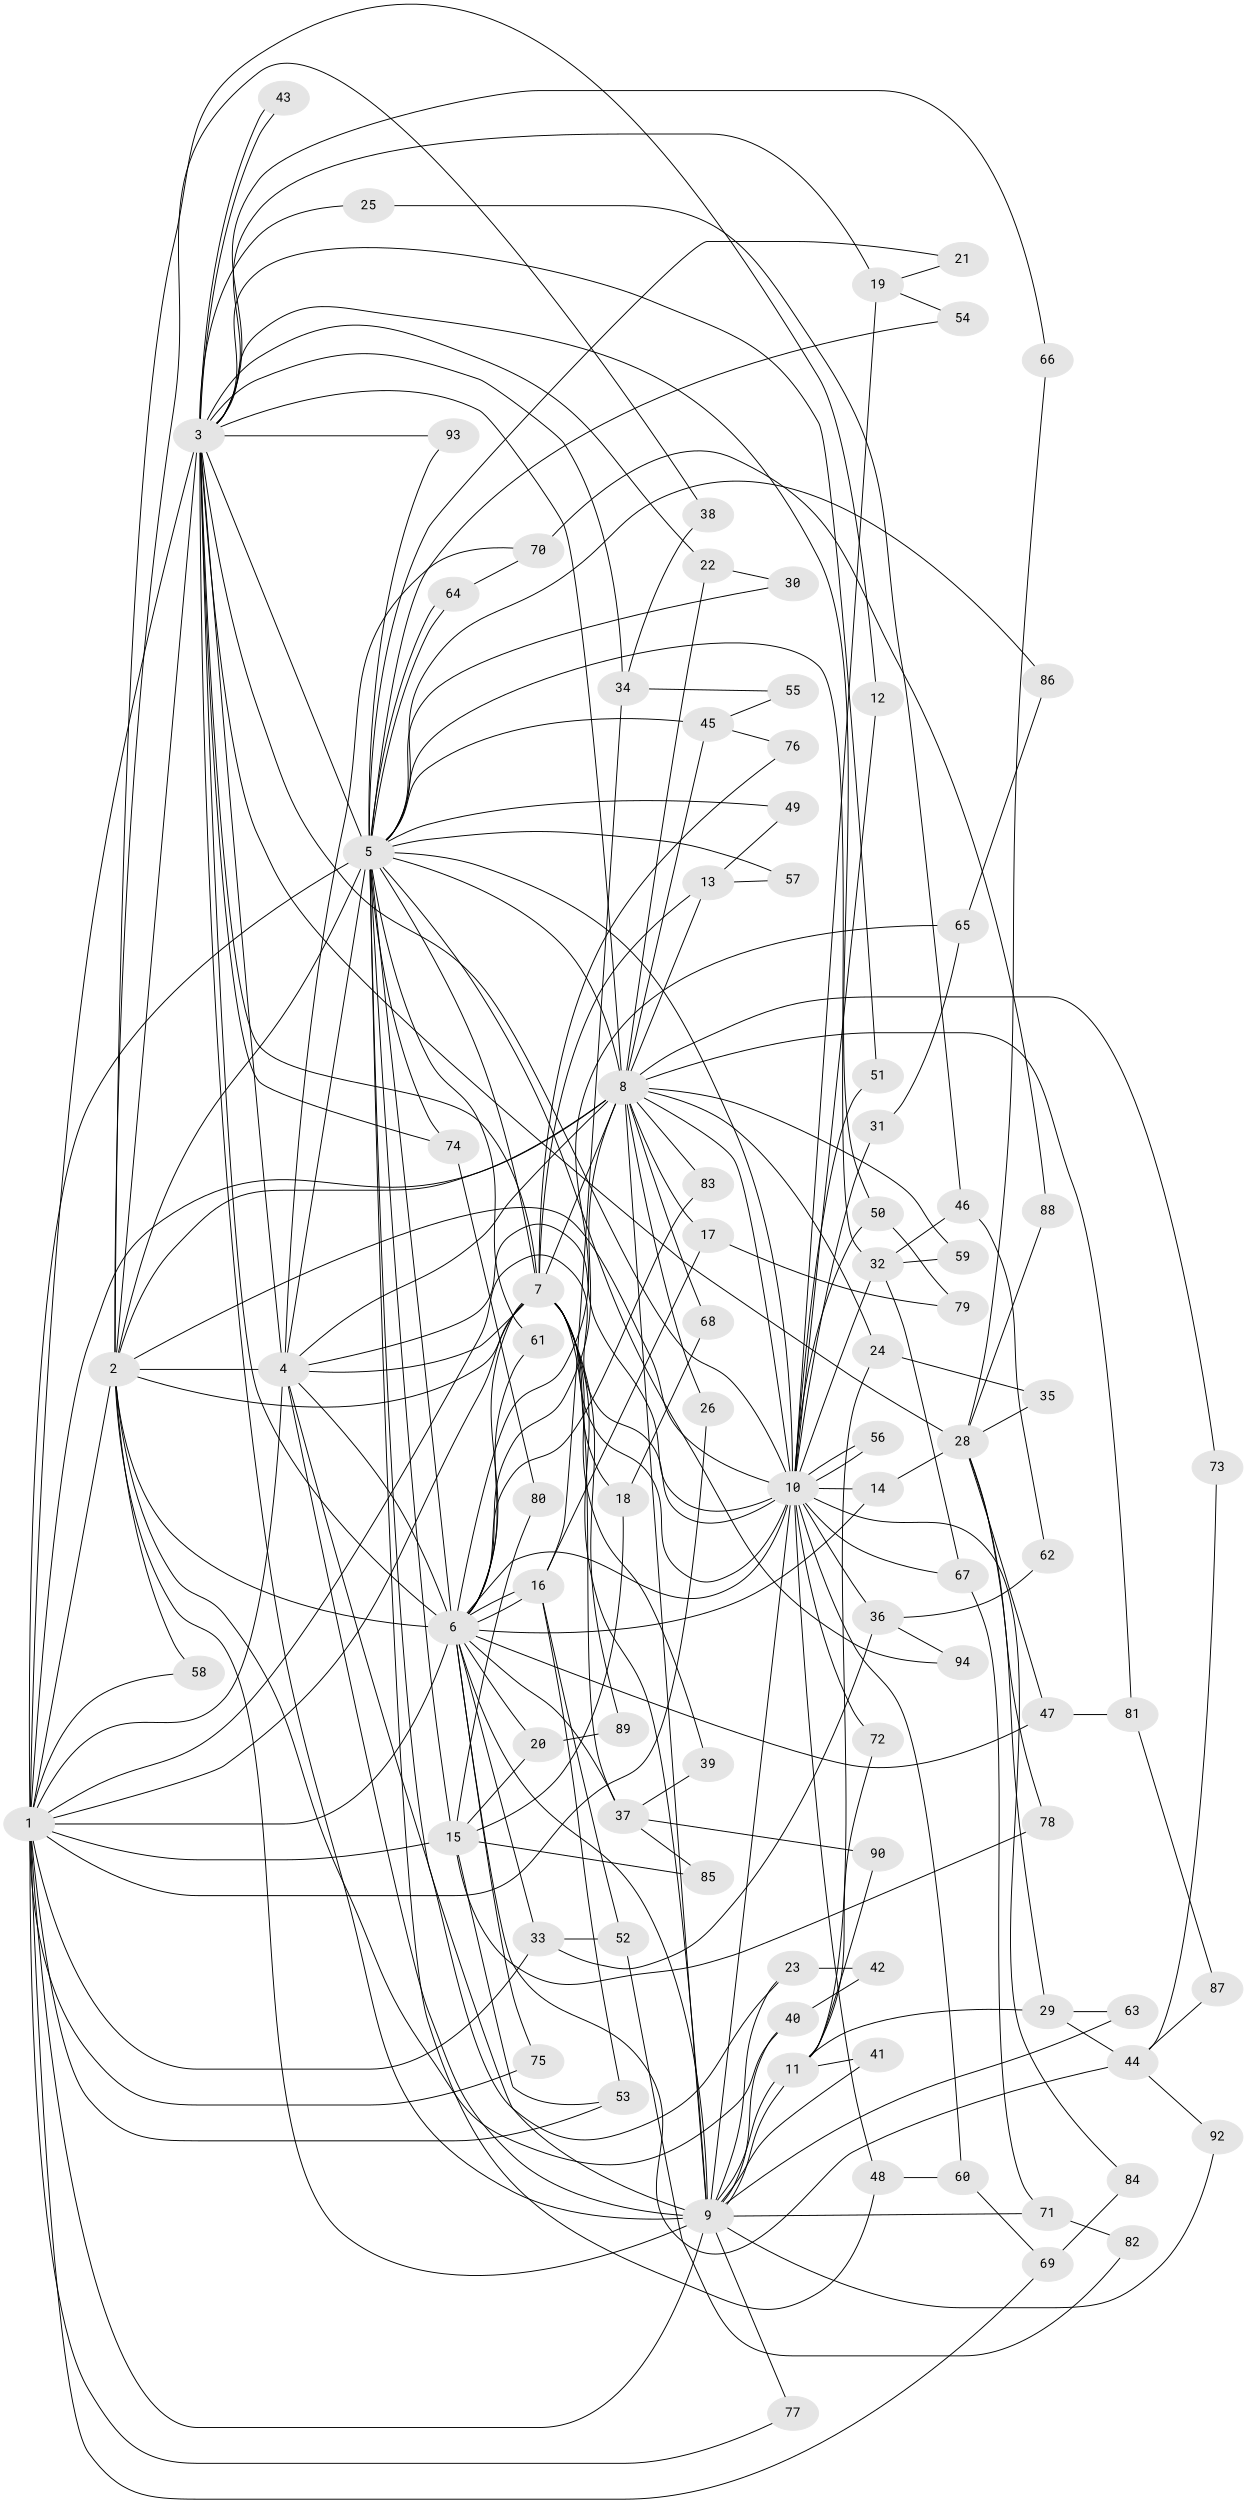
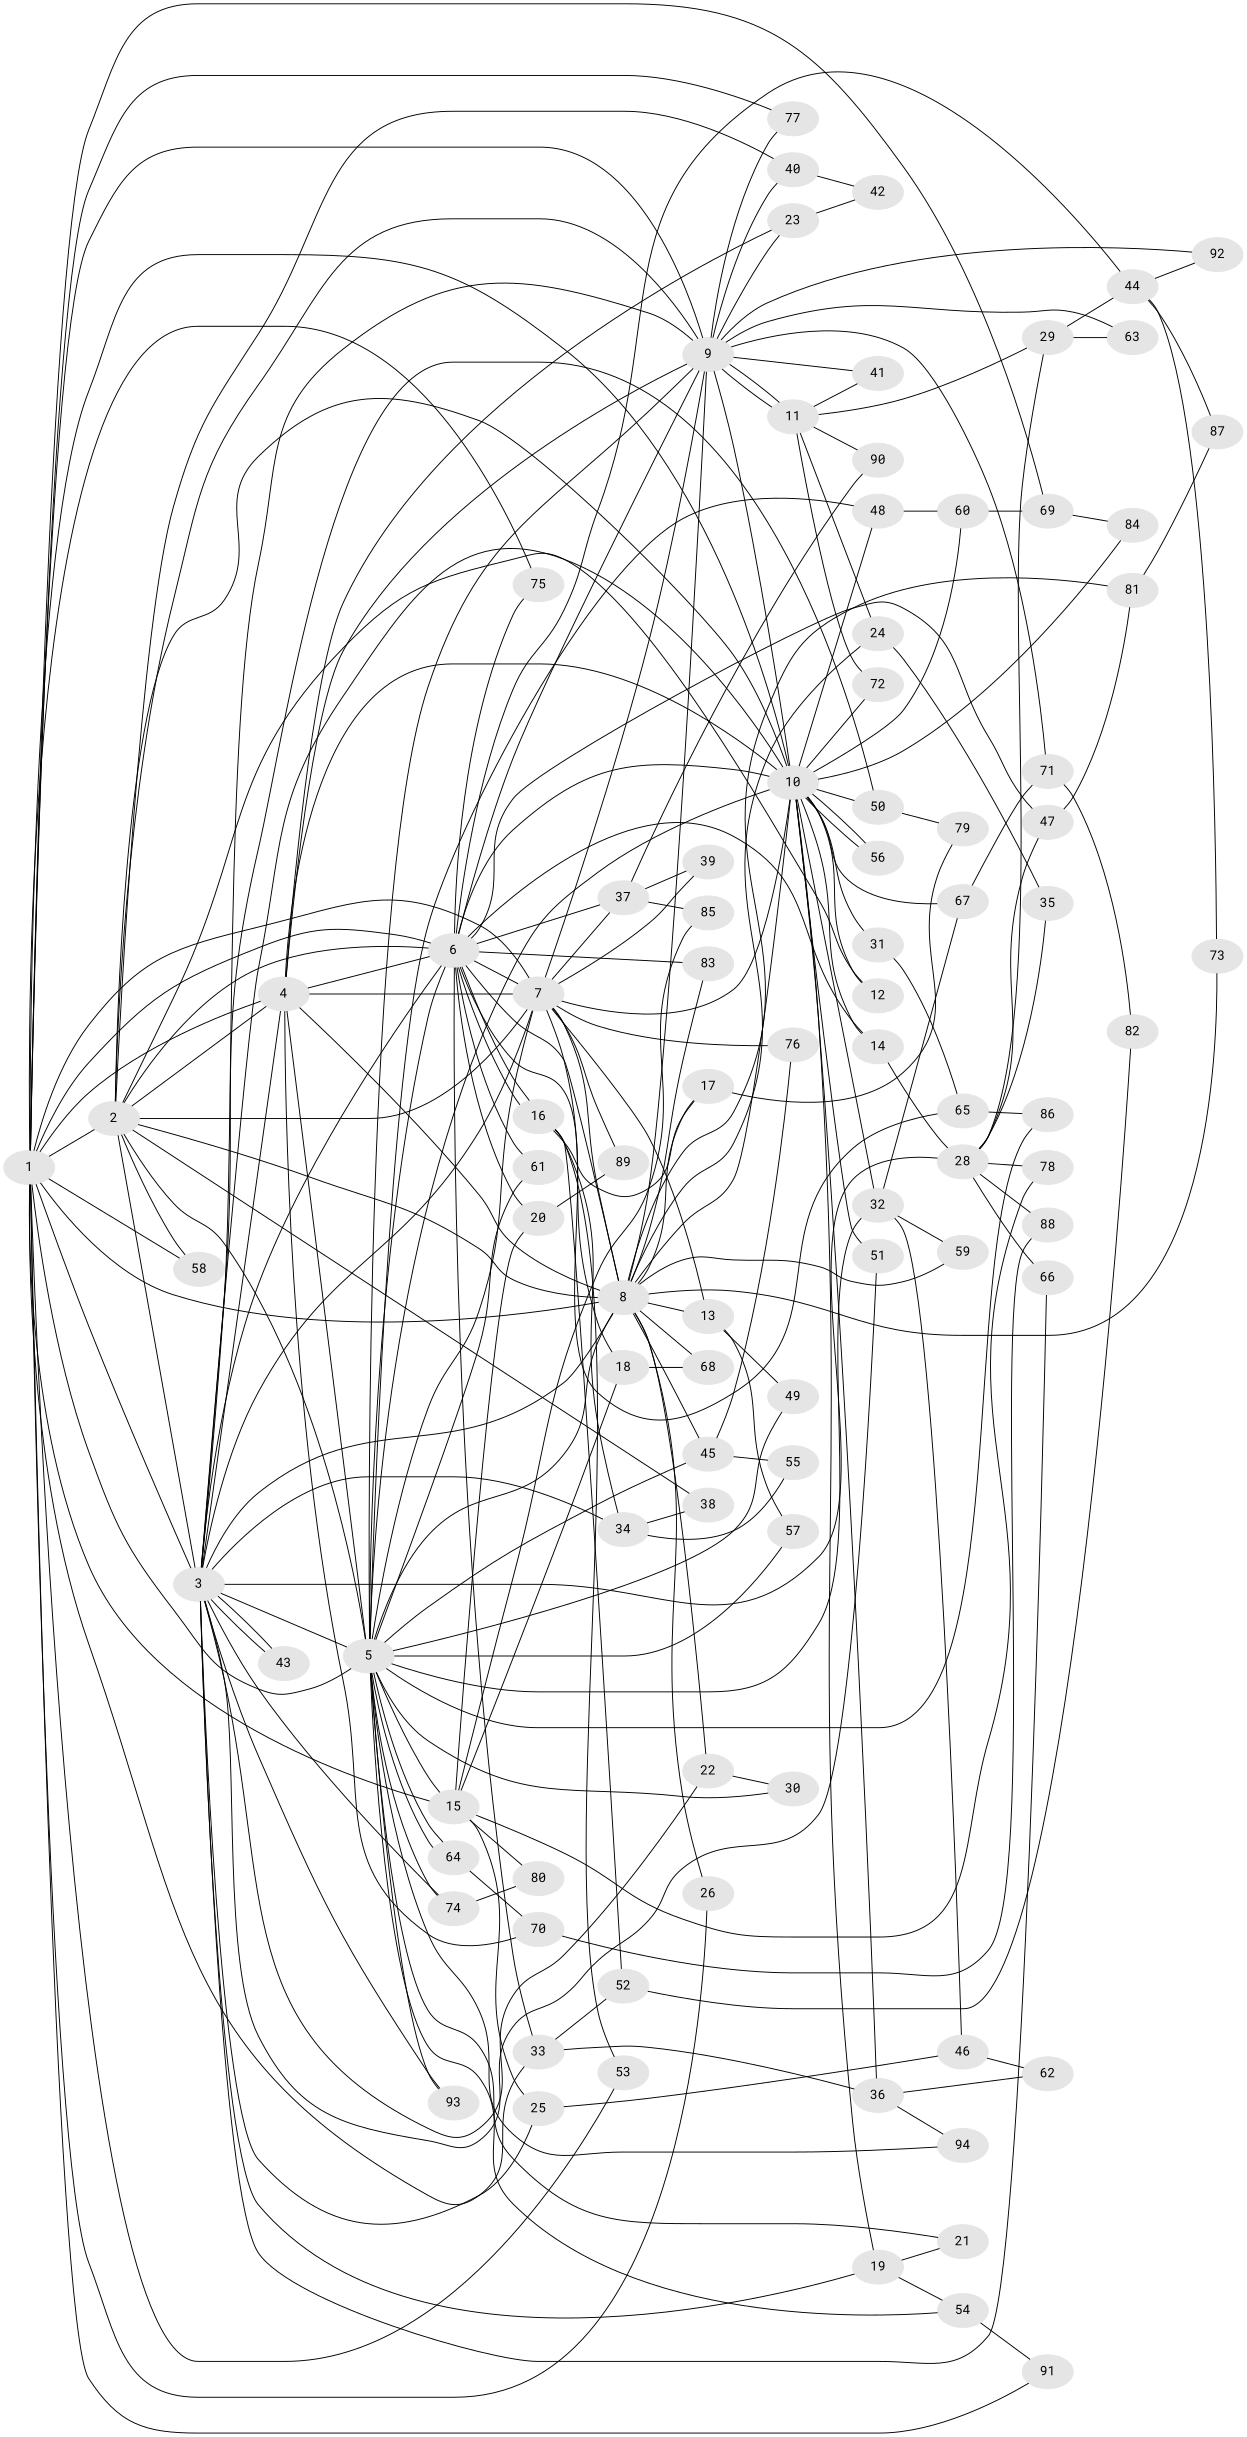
edge "15" -- "53": now "15" -- "25"
node "91": added
